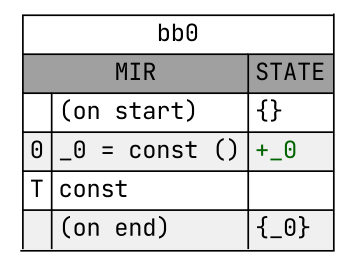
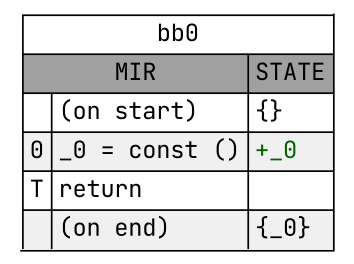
node "bb0": text "const" -> "return"
